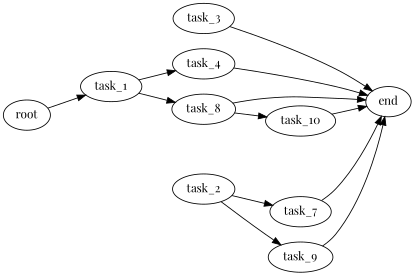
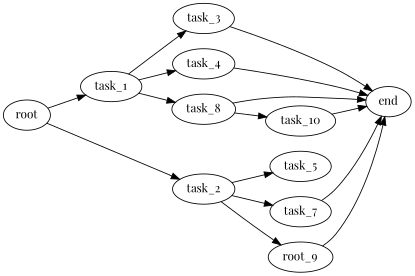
edge "task_1" -> "task_3": added
edge "root" -> "task_2": added
node "task_5": added
node "task_9": label "task_9" -> "root_9"
